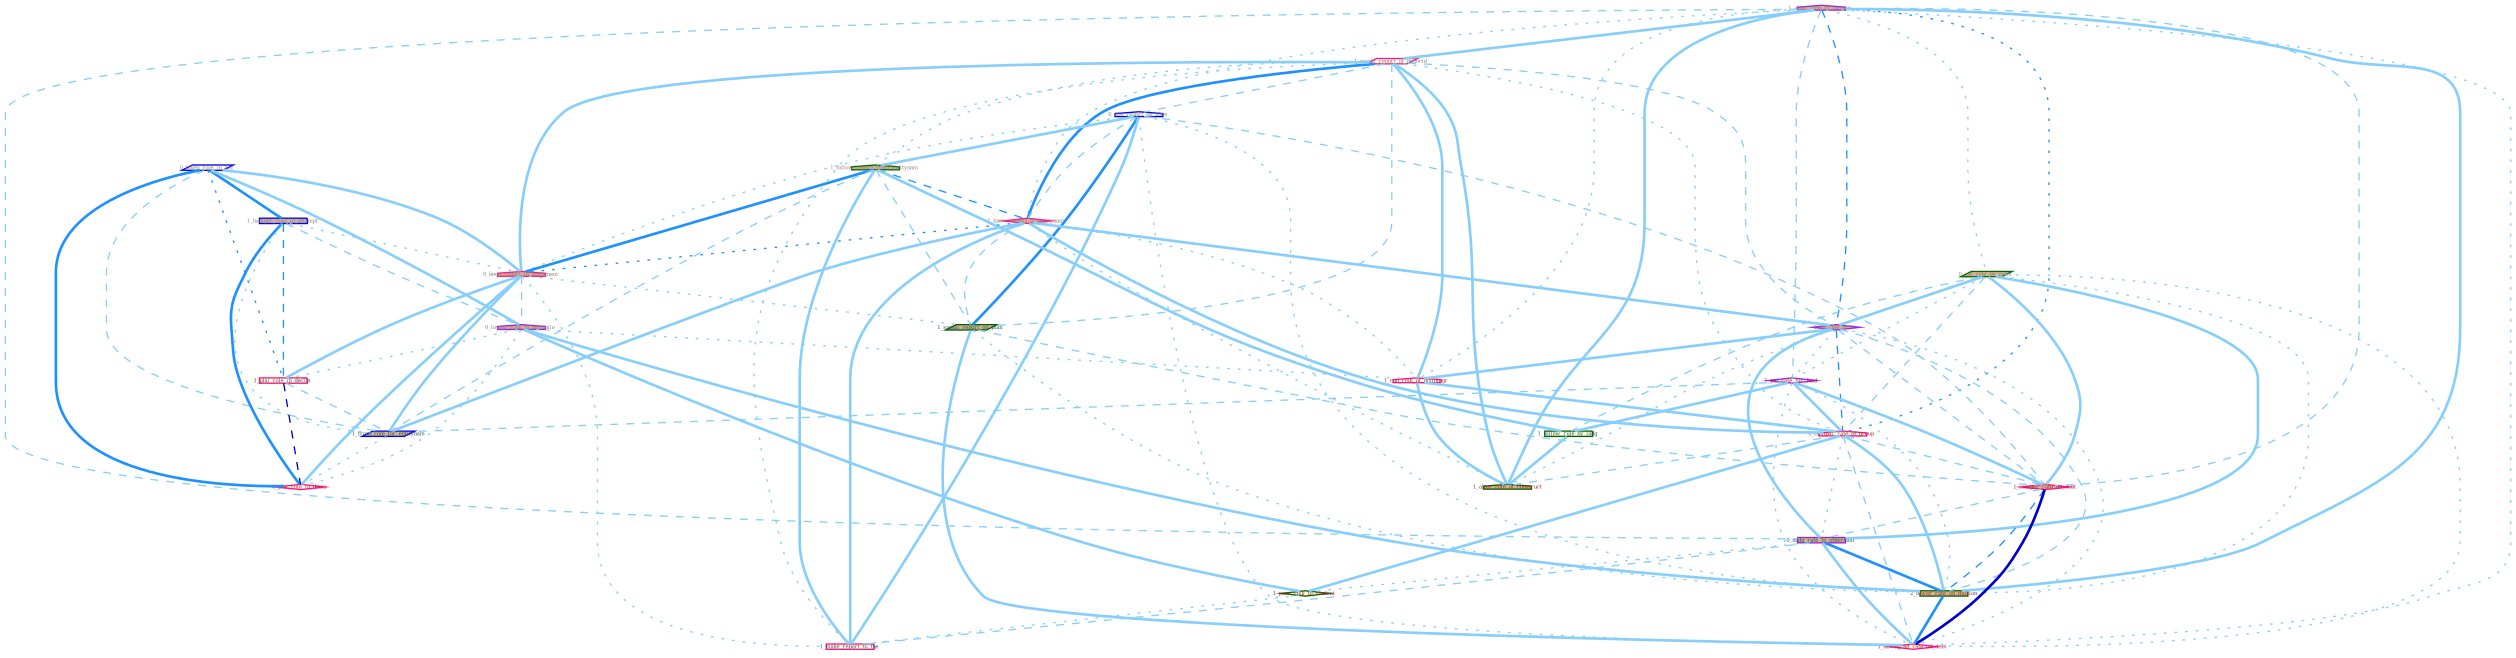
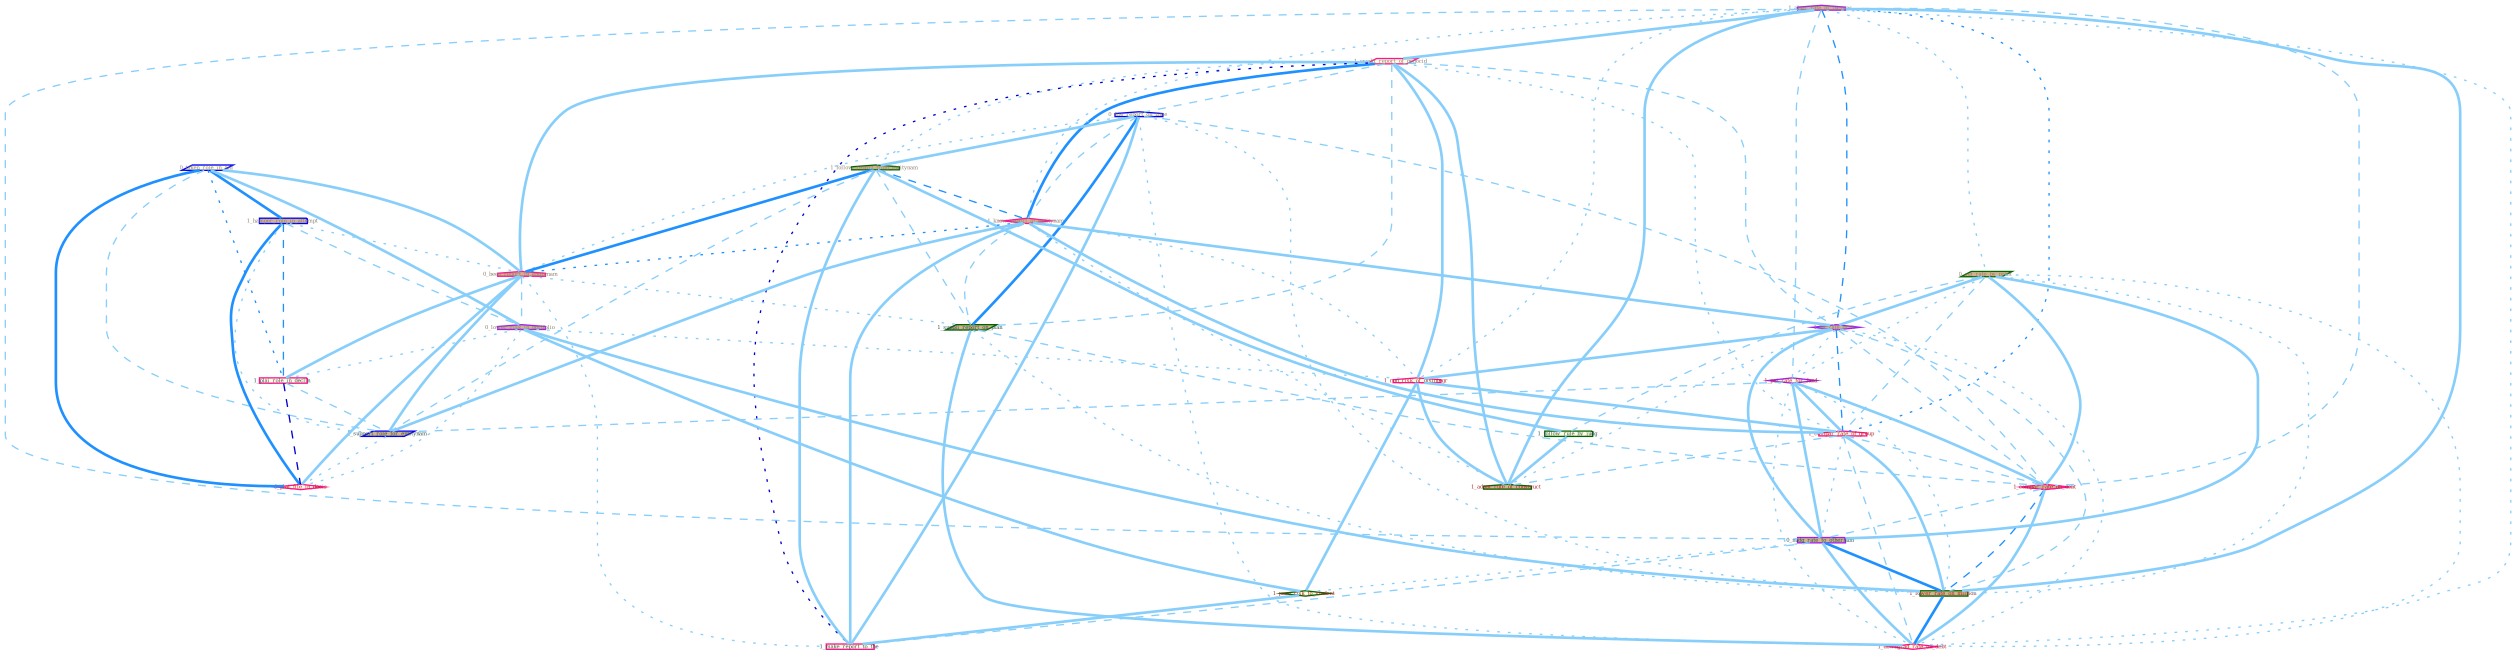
edge "1_credit_report_of_genocid" -- "1_make_report_to_the": color #87cefa -> #0000cd
edge "1_pai_rate_for_fund" -- "1_follow_rule_by_judg": now "1_pai_rate_for_fund" -- "0_nudg_rate_to_othernum"
node "1_from_role_for_entitynam": label "1_from_role_for_entitynam" -> "1_support_role_for_entitynam"
node "0_plai_role_in_decis": label "0_plai_role_in_decis" -> "0_plai_file_in_decis"
node "1_alter_rule_of_construct": label "1_alter_rule_of_construct" -> "1_adopt_rule_of_construct"
edge "1_compar_rate_of_group" -- "1_pose_risk_to_student": now "1_run_risk_of_disintegr" -- "1_pose_risk_to_student"
edge "1_compar_rate_on_debt" -- "1_downgrad_rate_on_debt": color #0000cd -> #87cefa
node "2_lower_rate_on_million": label "2_lower_rate_on_million" -> "1_lower_rate_on_million"
edge "1_pose_risk_to_student" -- "1_make_report_to_the": style dotted -> bold
